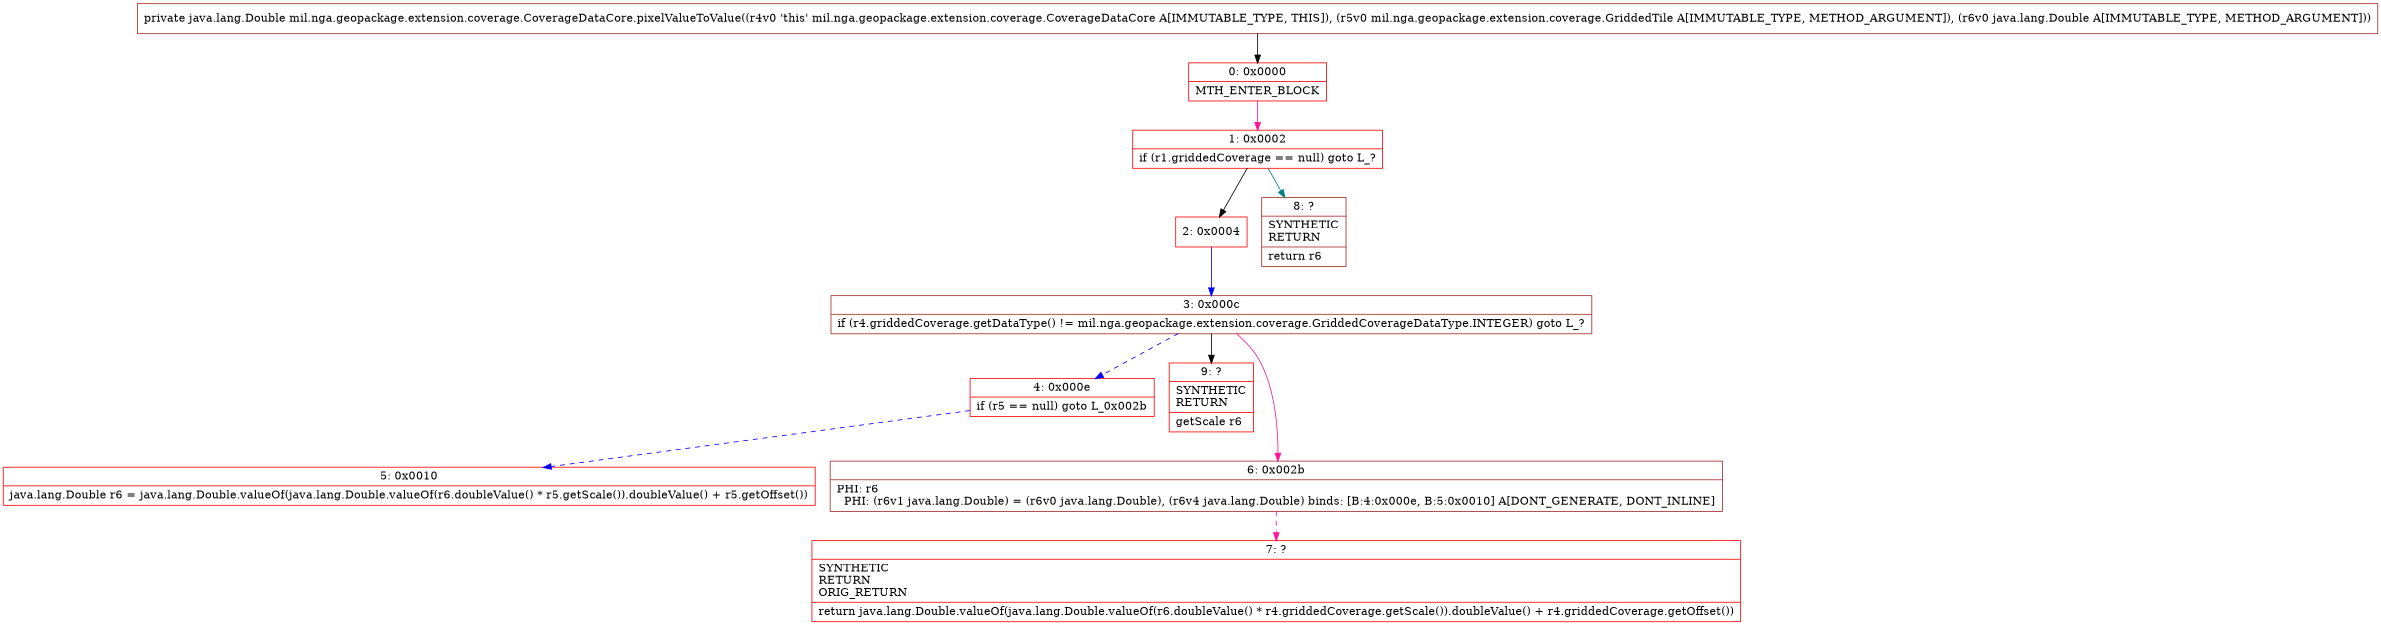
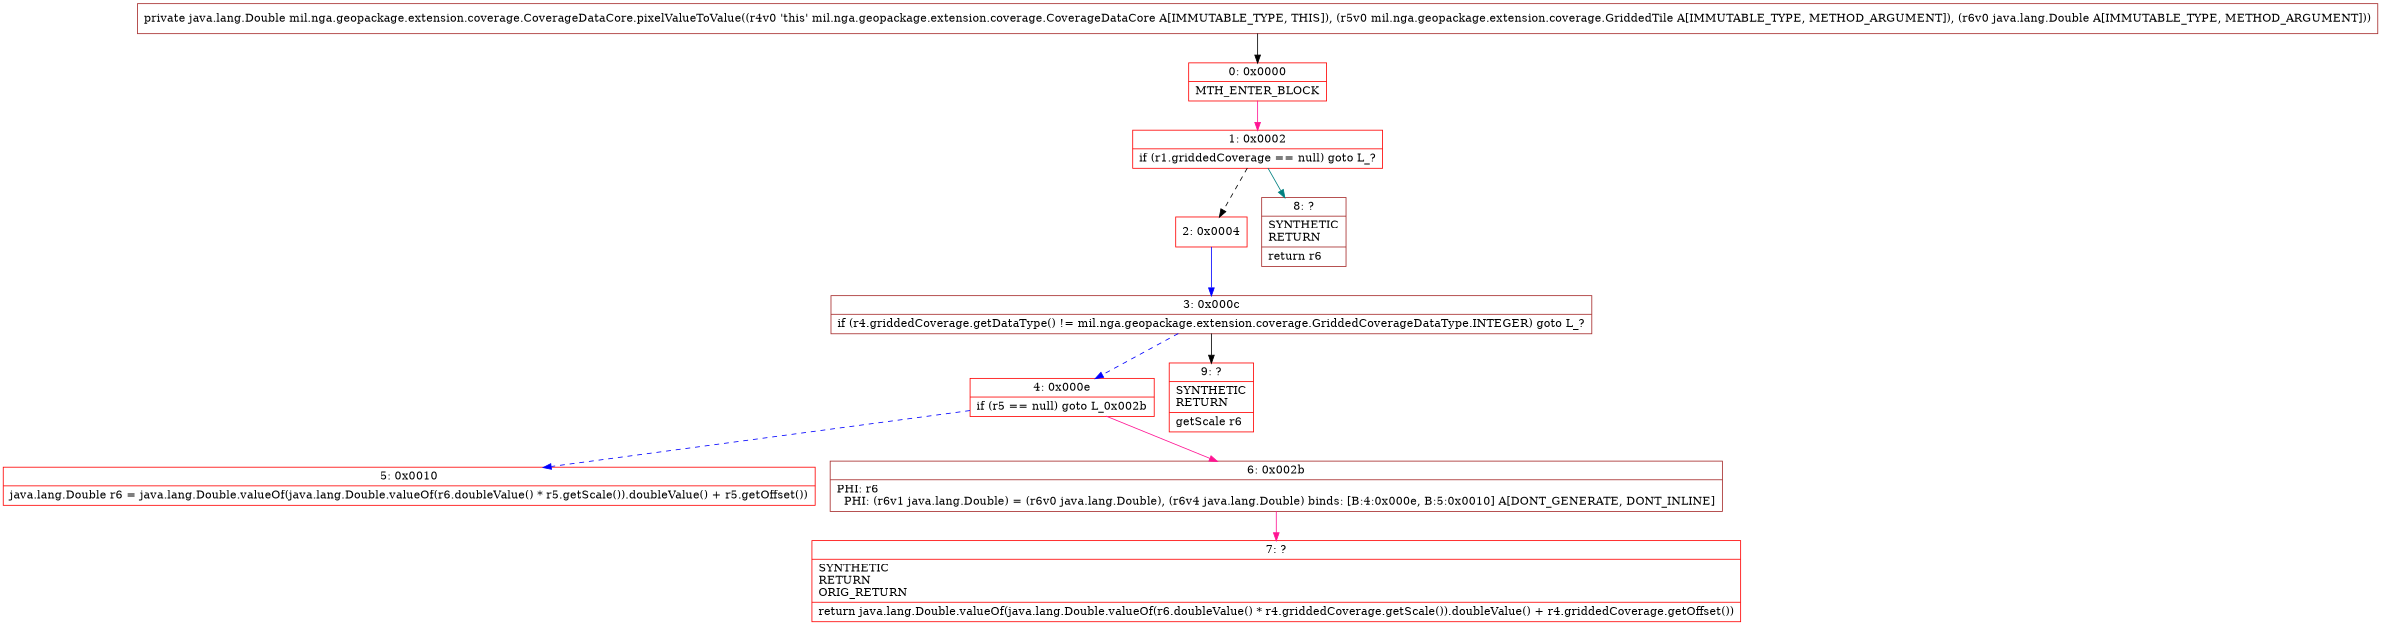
edge "1: 0x0002" -> "2: 0x0004": style solid -> dashed
edge "3: 0x000c" -> "6: 0x002b": now "4: 0x000e" -> "6: 0x002b"
edge "6: 0x002b" -> "7: ?": style dashed -> solid
